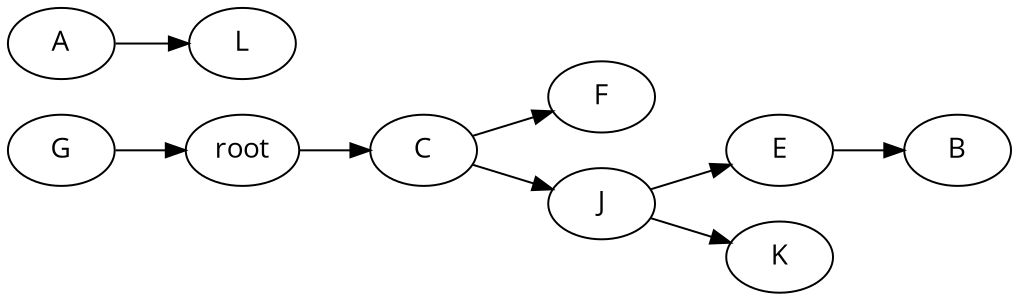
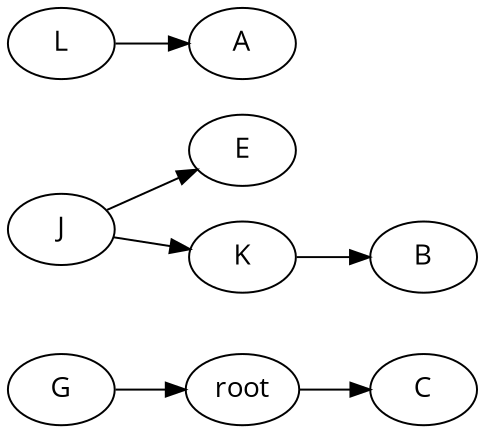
edge "A" -> "L": reversed
node "F": removed
edge "E" -> "B": now "K" -> "B"
edge "C" -> "J": removed
